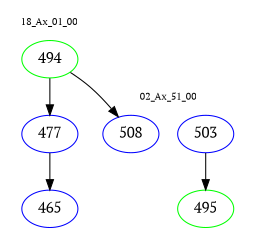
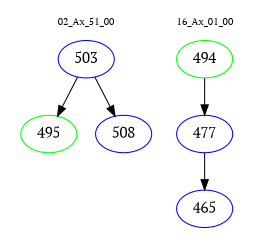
cluster "18_Ax_01_00": label "18_Ax_01_00" -> "16_Ax_01_00"
edge "494" -> "508": now "503" -> "508"
